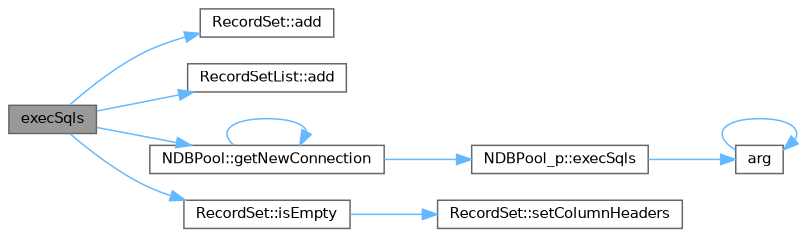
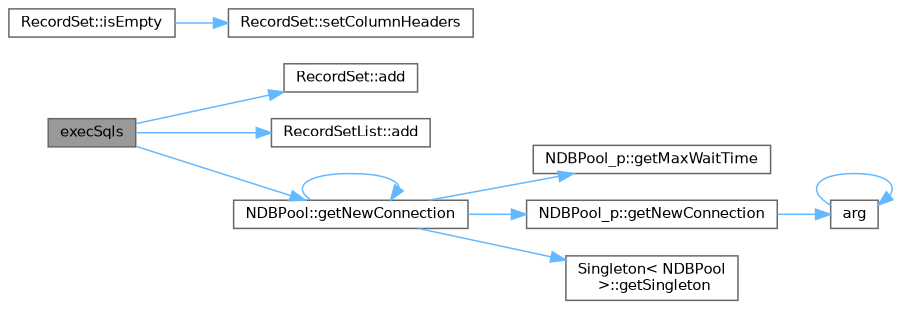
node "NDBPool_p::execSqls": label "NDBPool_p::execSqls" -> "NDBPool_p::getNewConnection"
node "NDBPool_p::getMaxWaitTime": added
edge "execSqls" -> "RecordSet::isEmpty": removed
node "Singleton< NDBPool >::getSingleton": added
